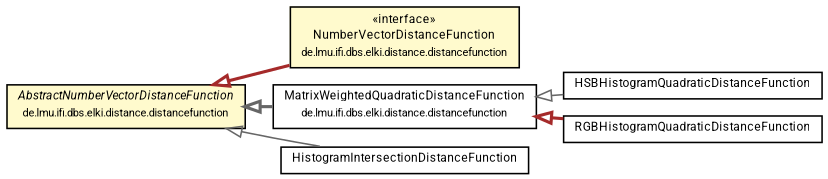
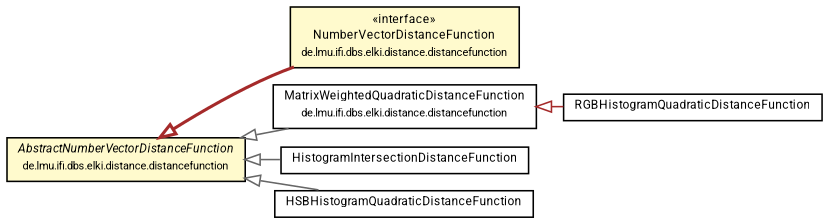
edge "HSBHistogramQuadraticDistanceFunction" -> "MatrixWeightedQuadraticDistanceFunction": now "HSBHistogramQuadraticDistanceFunction" -> "AbstractNumberVectorDistanceFunction"
edge "MatrixWeightedQuadraticDistanceFunction" -> "AbstractNumberVectorDistanceFunction": style bold -> solid
edge "RGBHistogramQuadraticDistanceFunction" -> "MatrixWeightedQuadraticDistanceFunction": style bold -> solid
